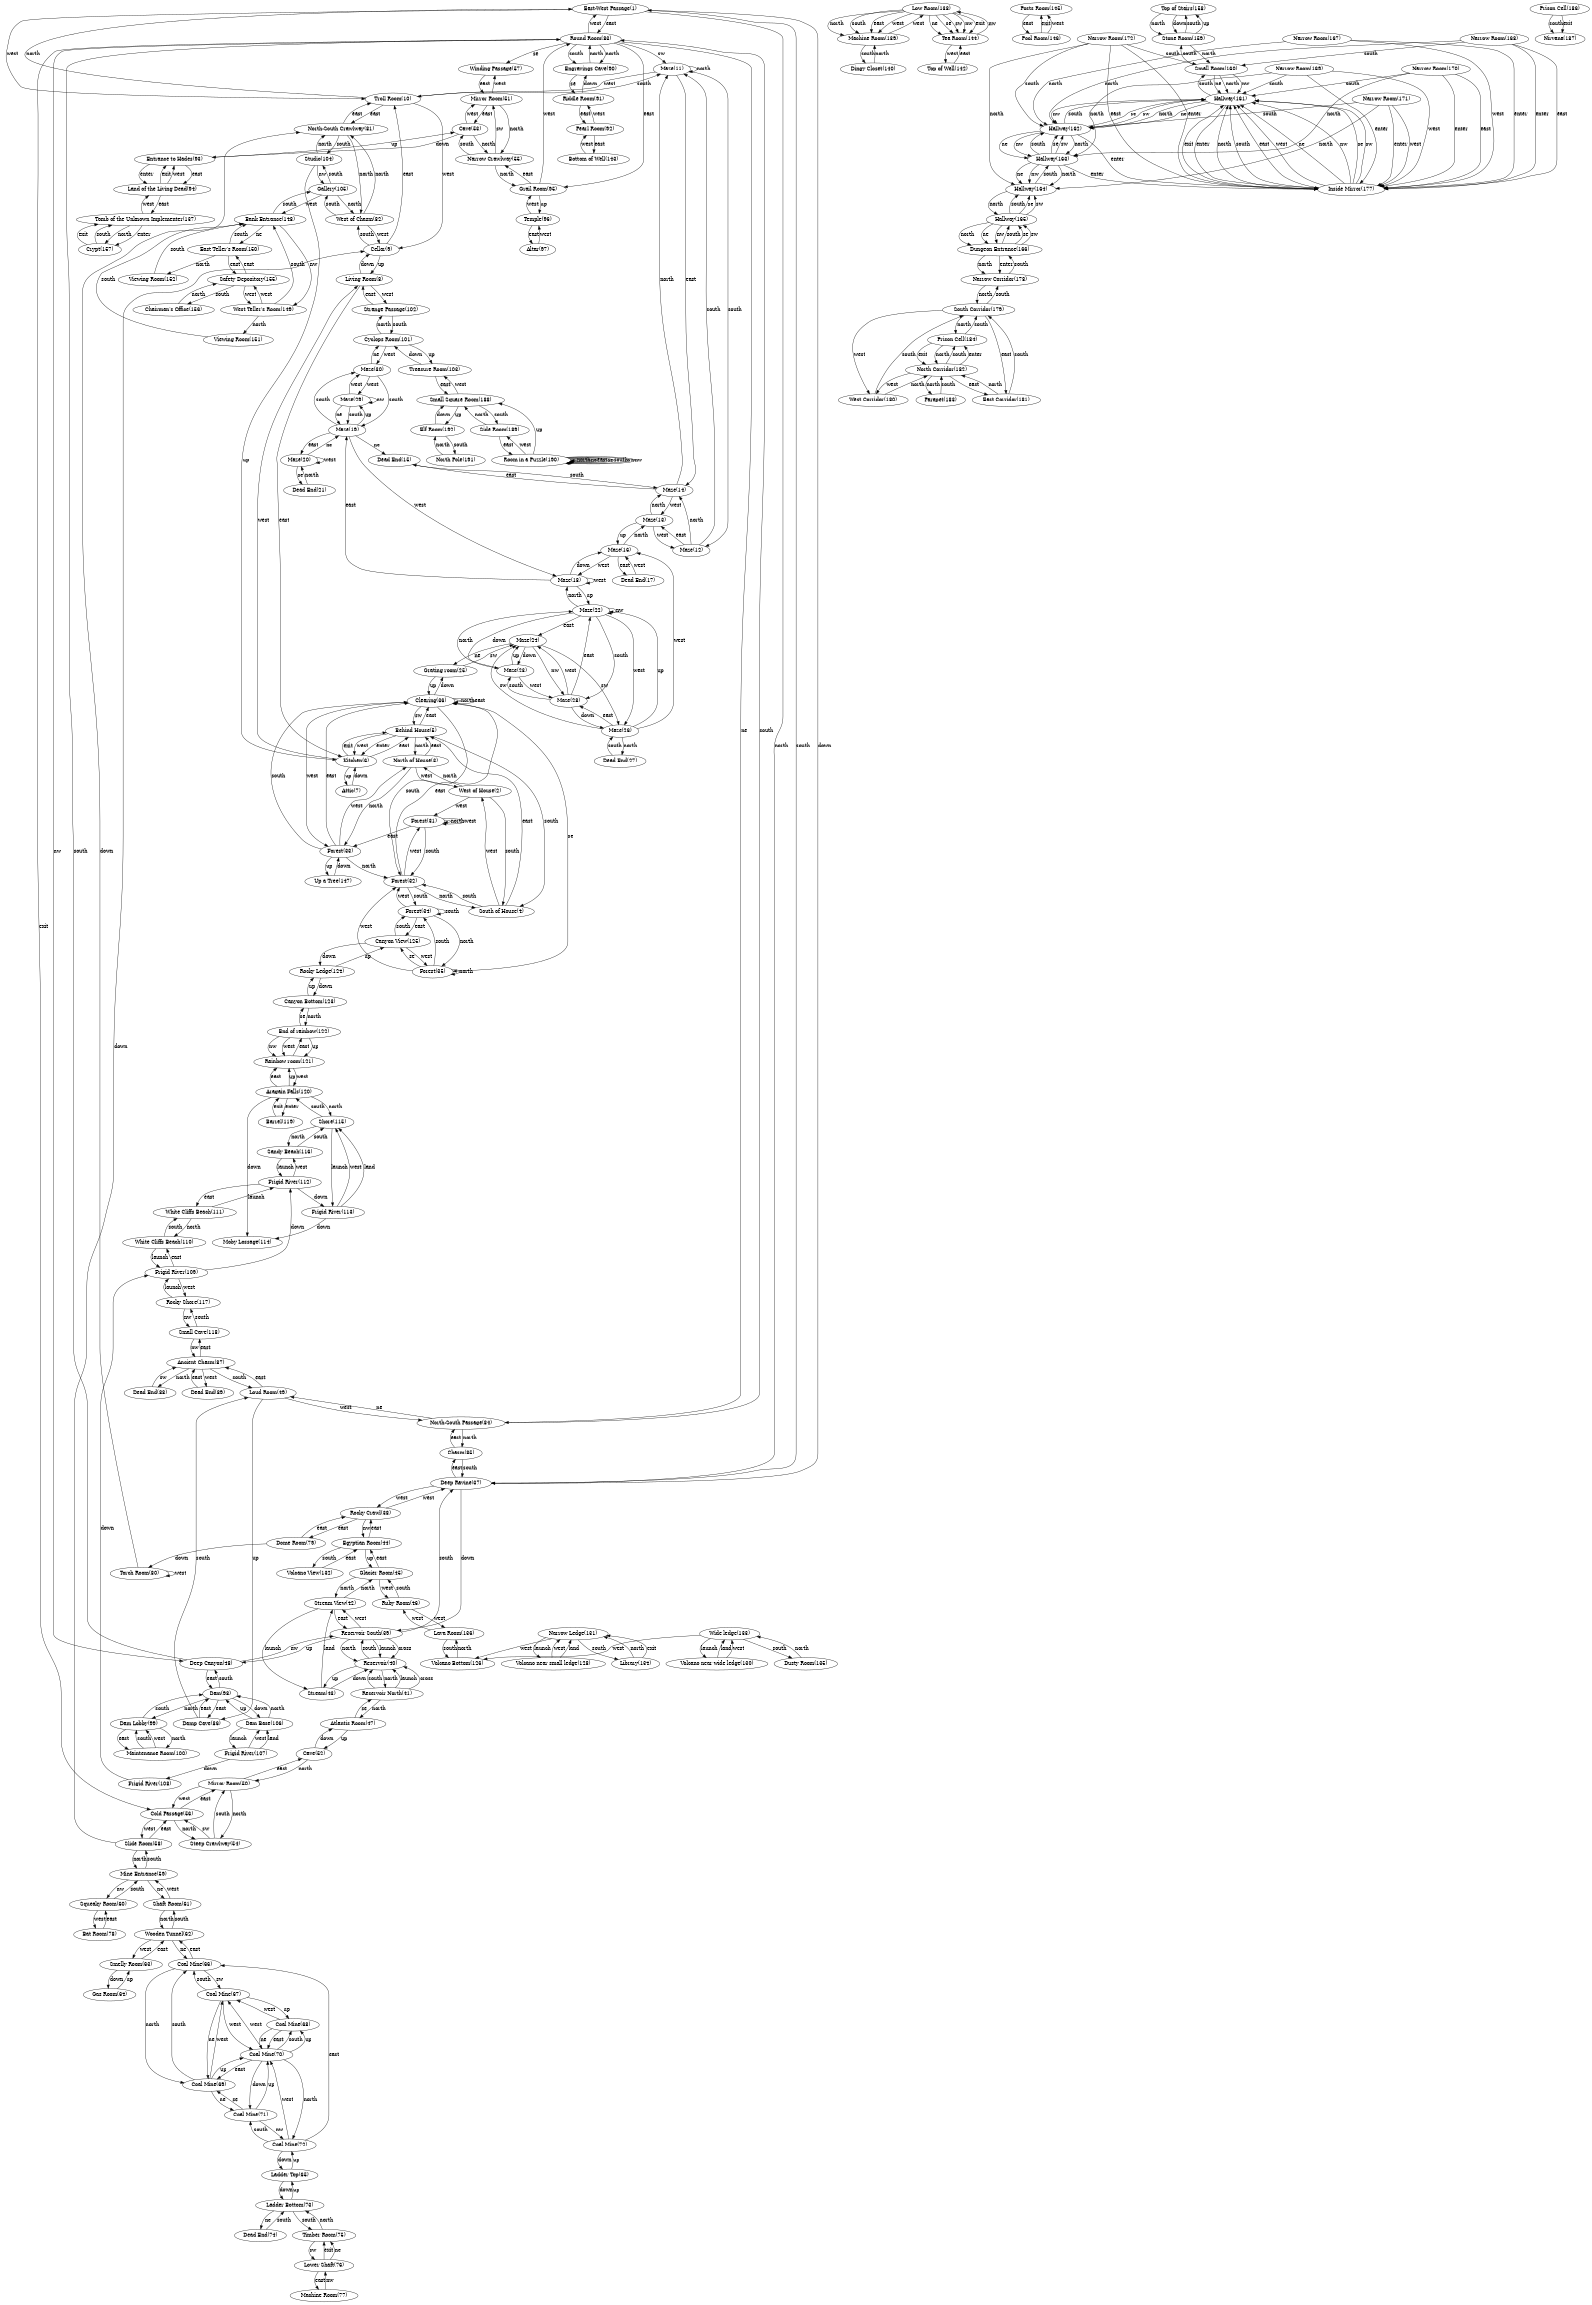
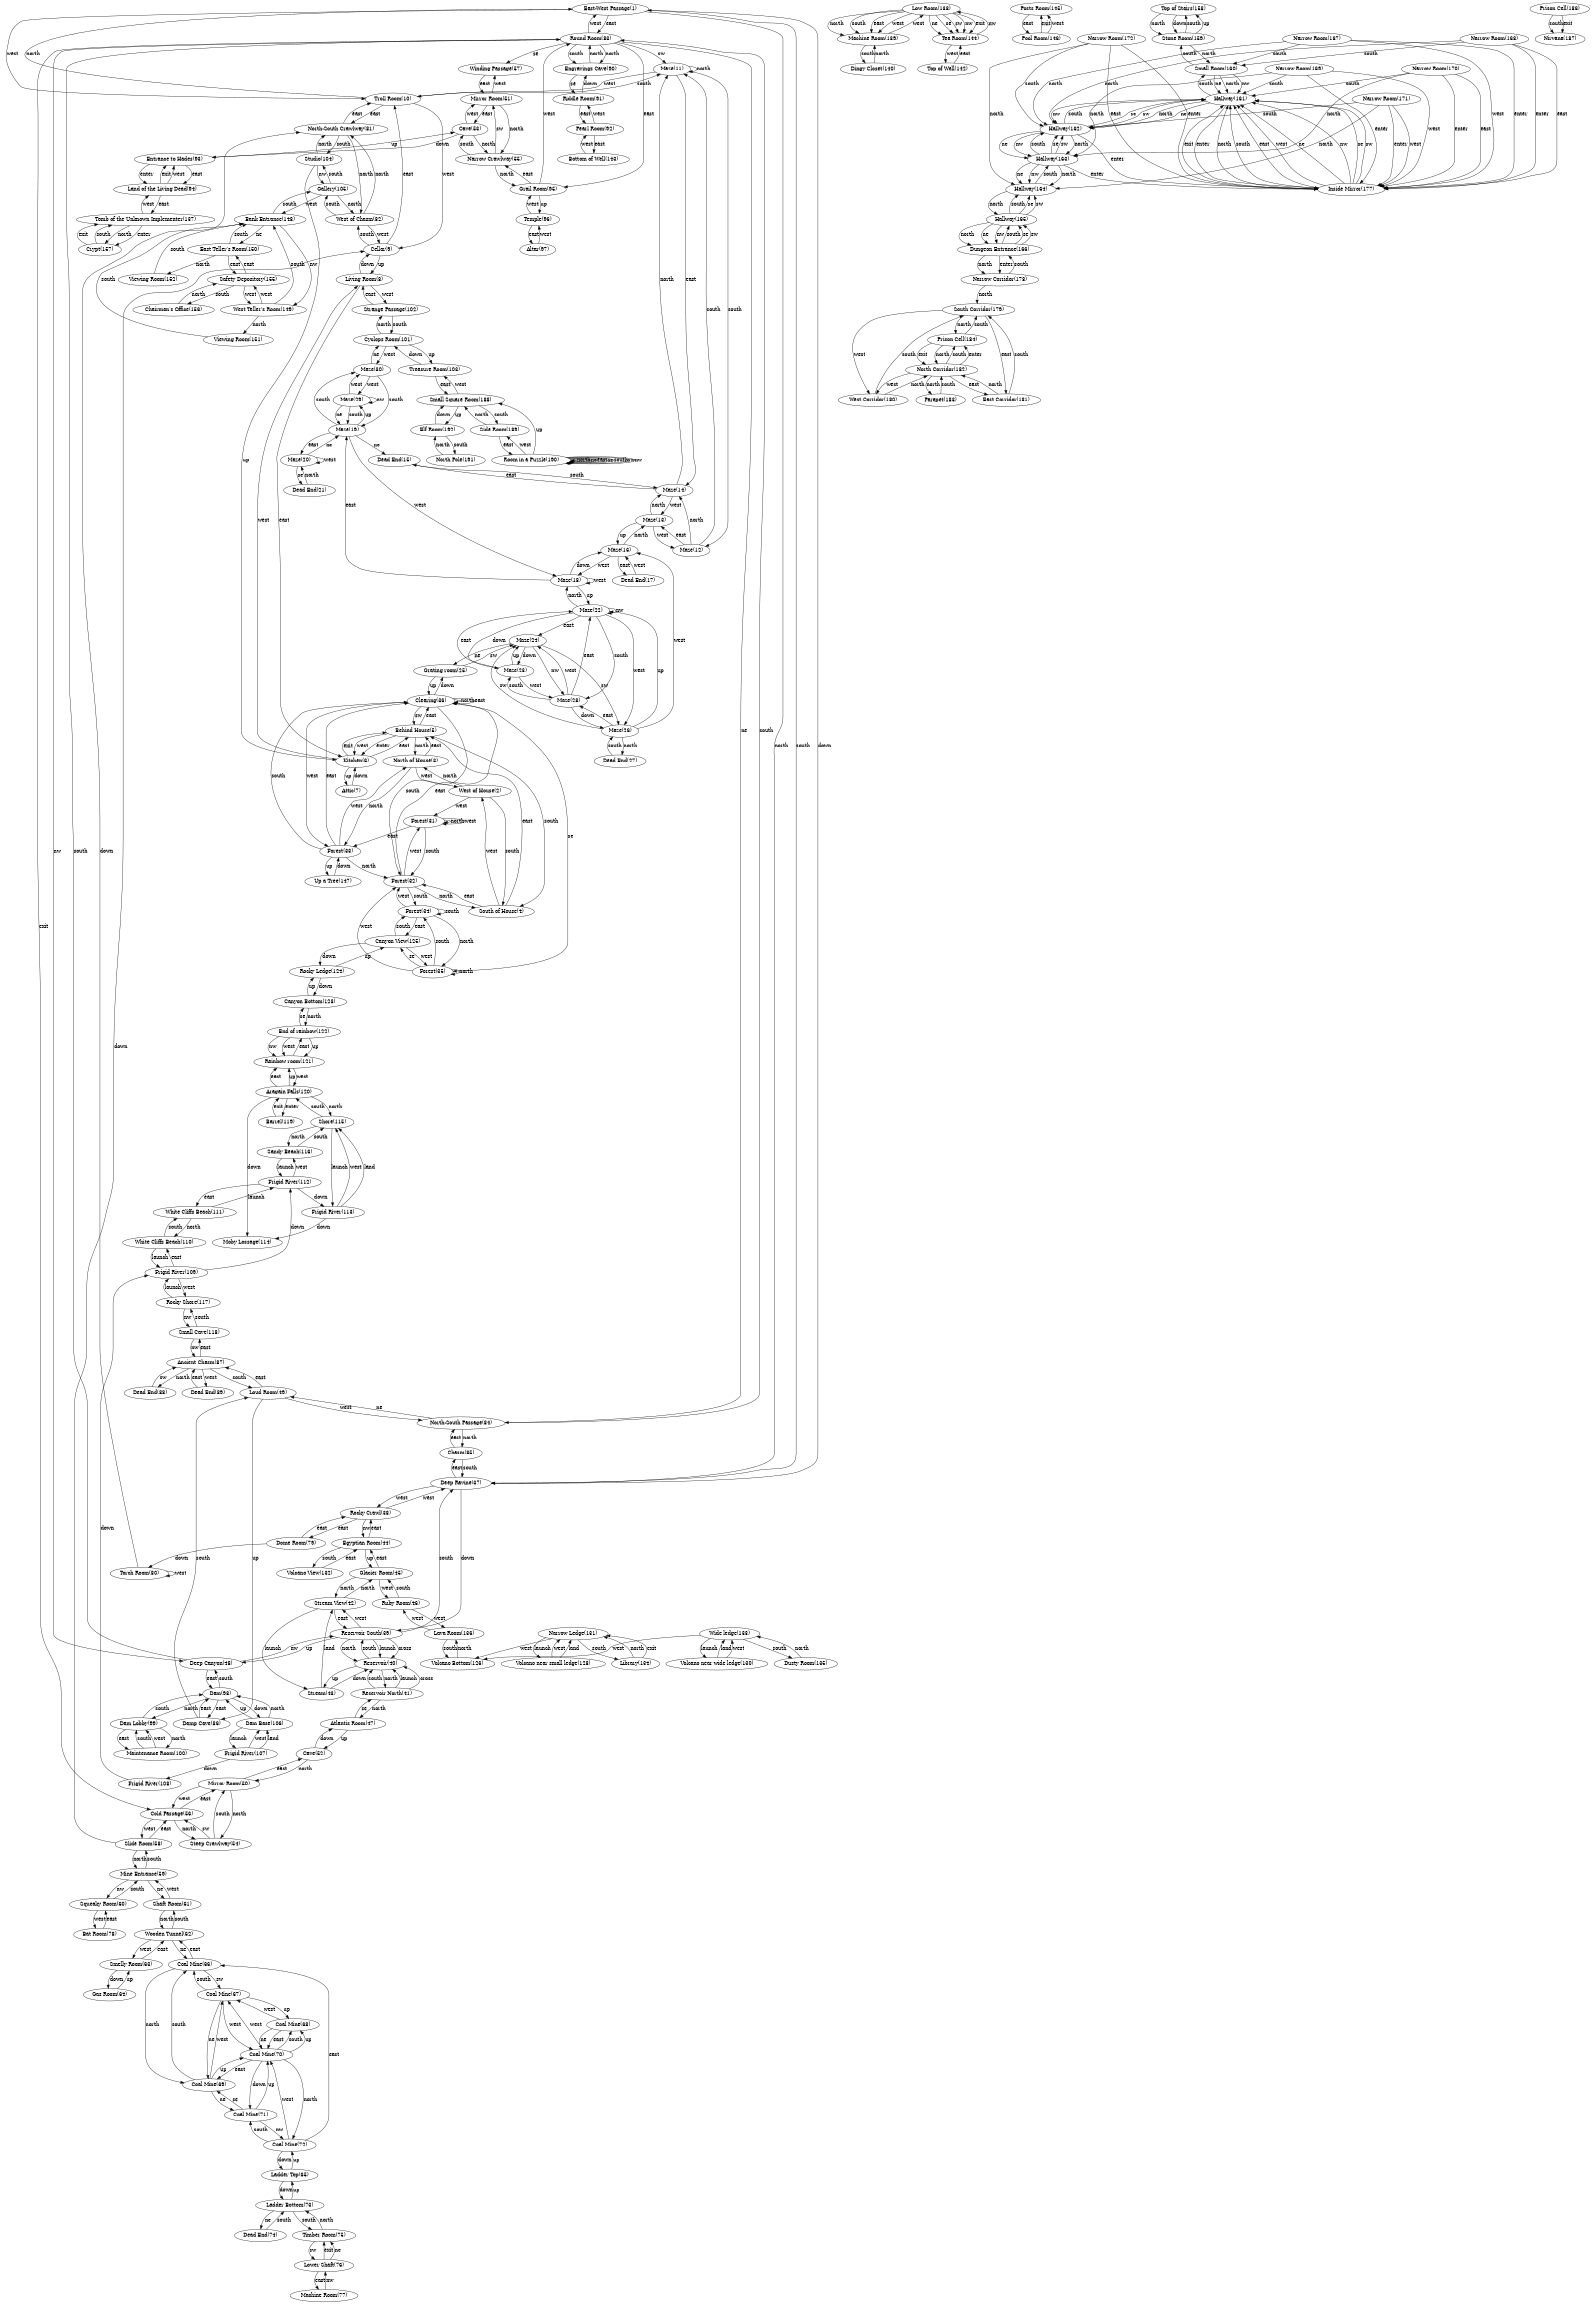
edge "Narrow Room(172)" -> "Small Room(160)": now "Narrow Room(167)" -> "Small Room(160)"
edge "South Corridor(179)" -> "Narrow Corridor(178)": removed, label "south"
edge "Maze(23)" -> "Maze(22)": label "north" -> "east"
edge "South of House(4)" -> "Forest(32)": label "south" -> "east"
